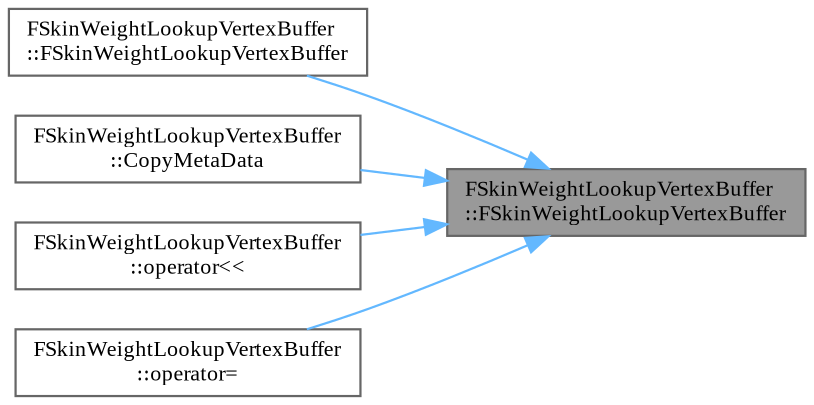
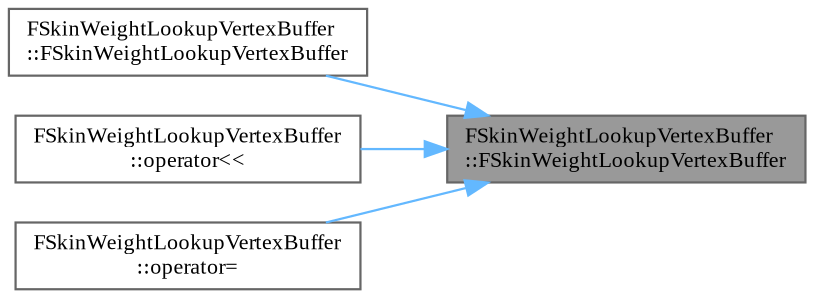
node "FSkinWeightLookupVertexBuffer ::CopyMetaData": removed
